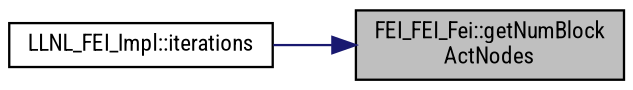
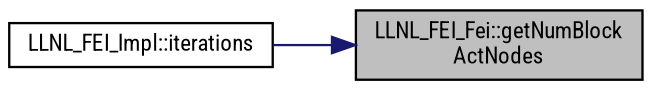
node "FEI_FEI_Fei::getNumBlock ActNodes": label "FEI_FEI_Fei::getNumBlock ActNodes" -> "LLNL_FEI_Fei::getNumBlock ActNodes"
